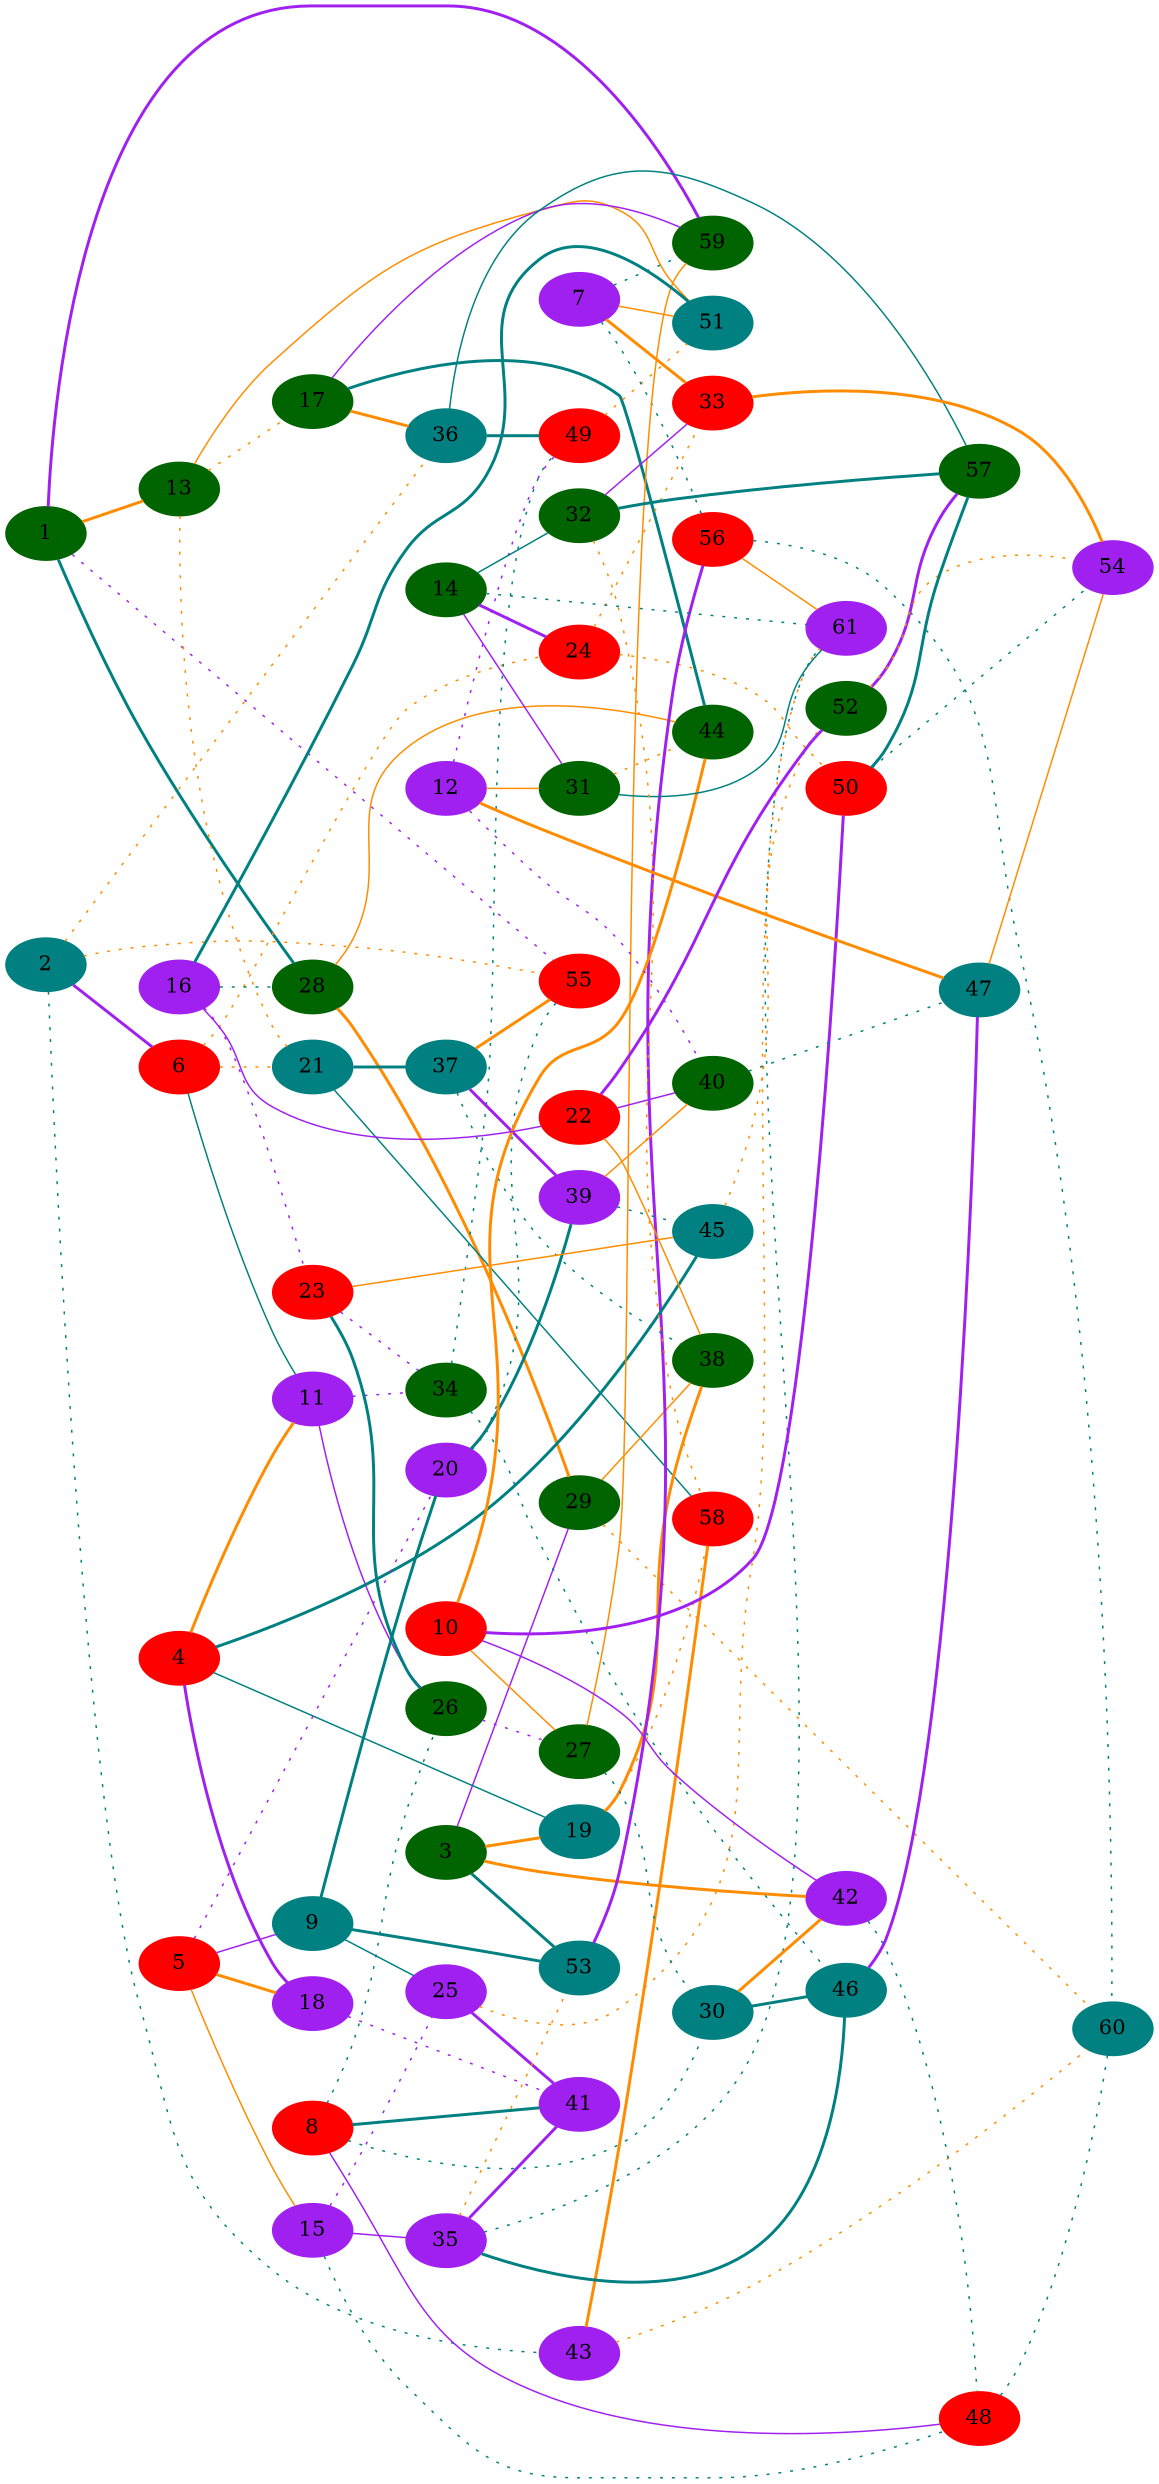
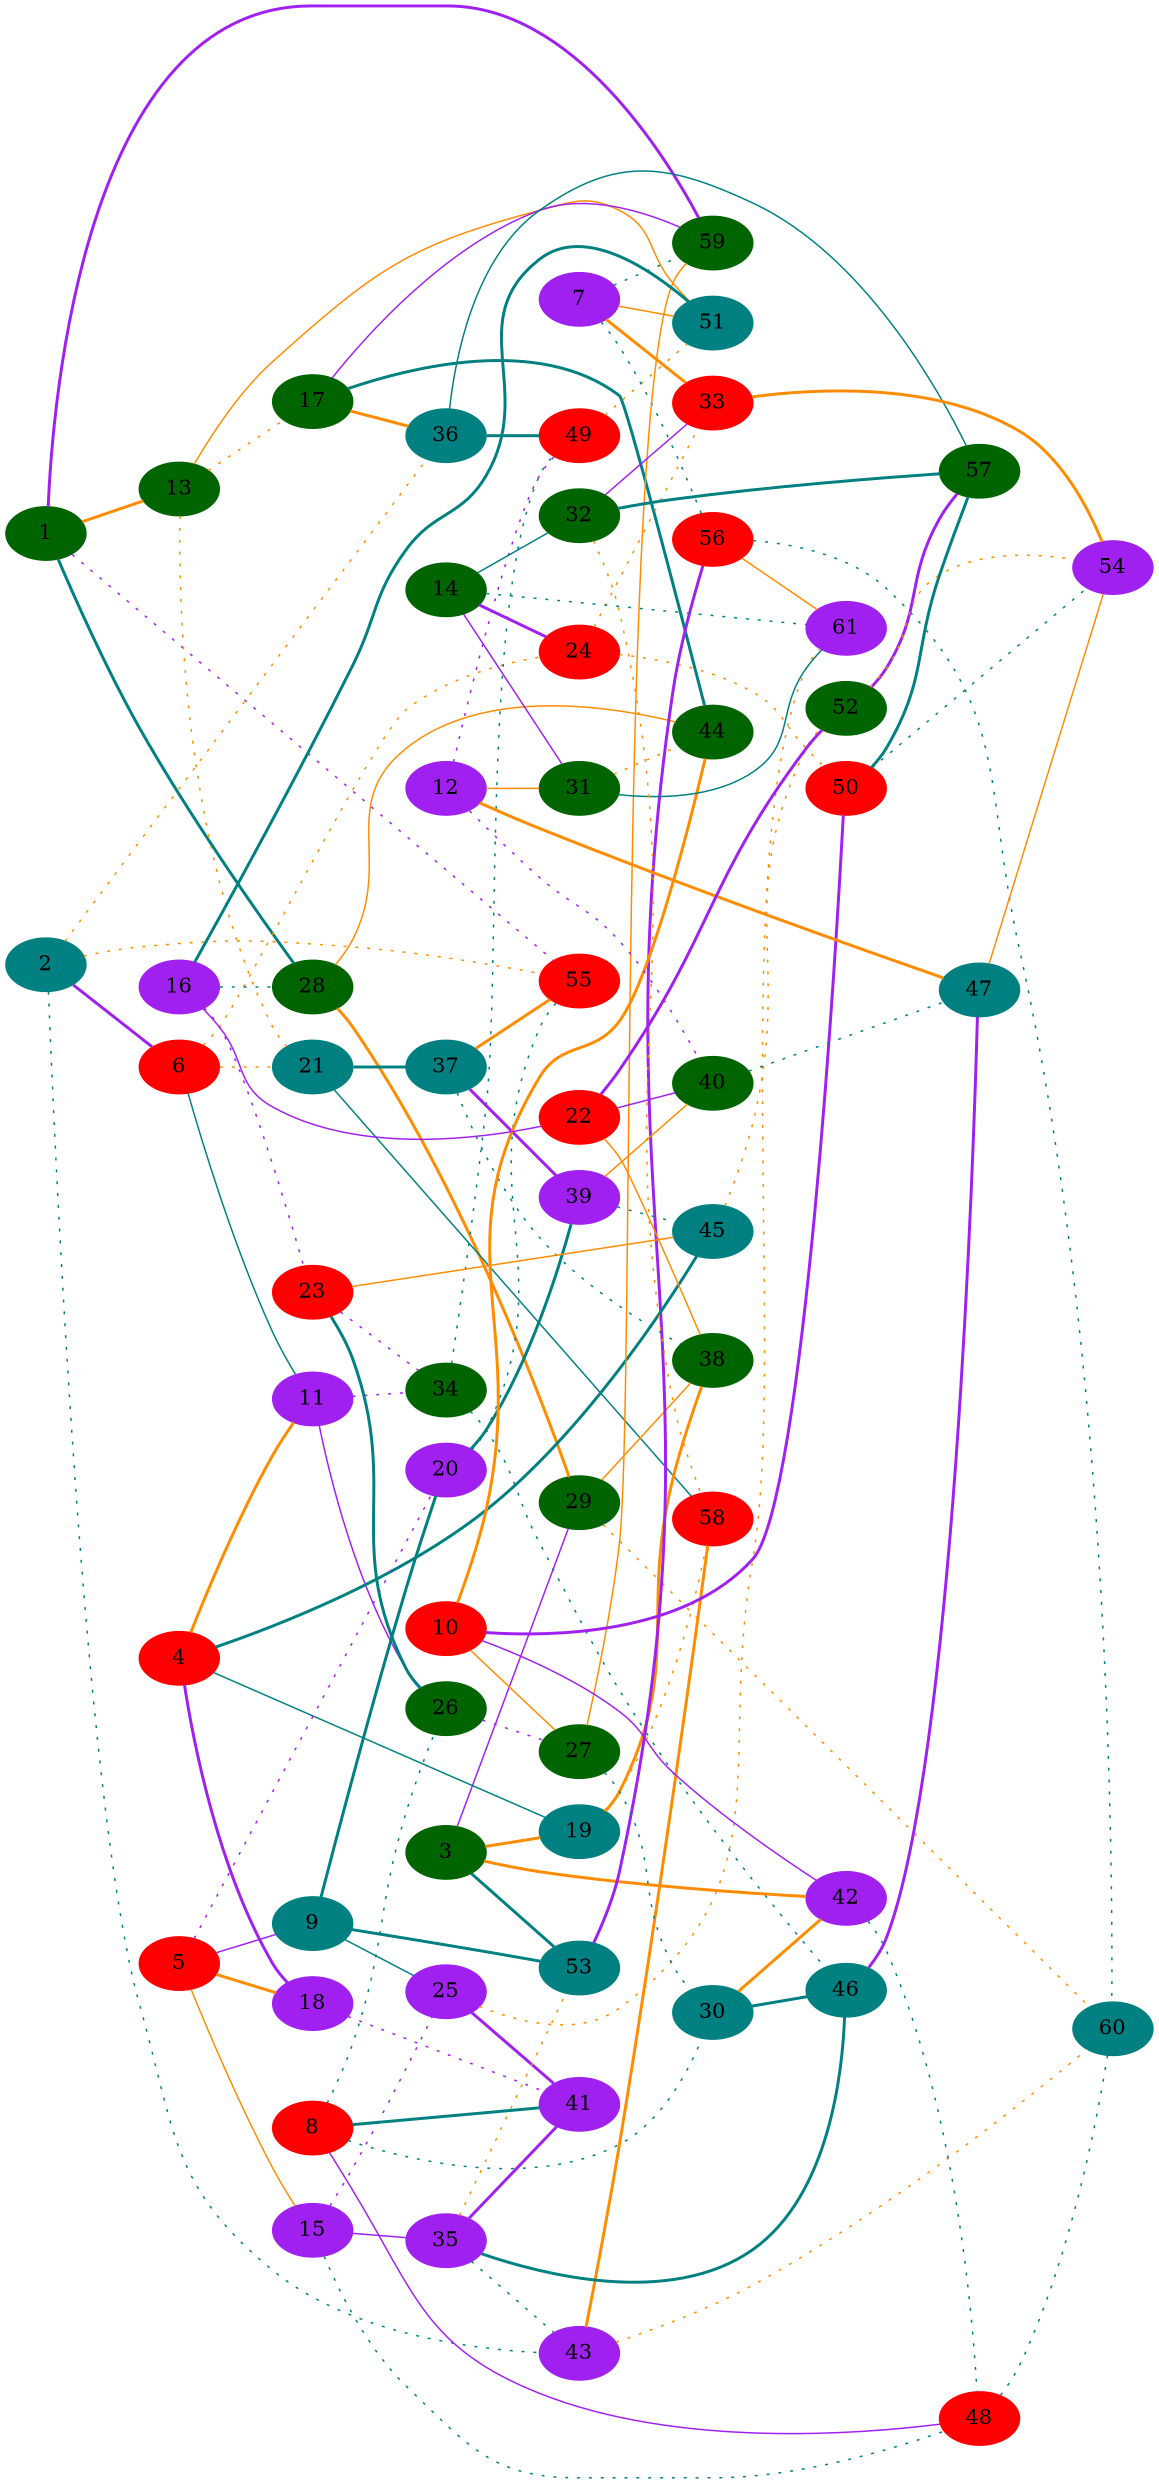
edge "61" -- "35": now "43" -- "35"
